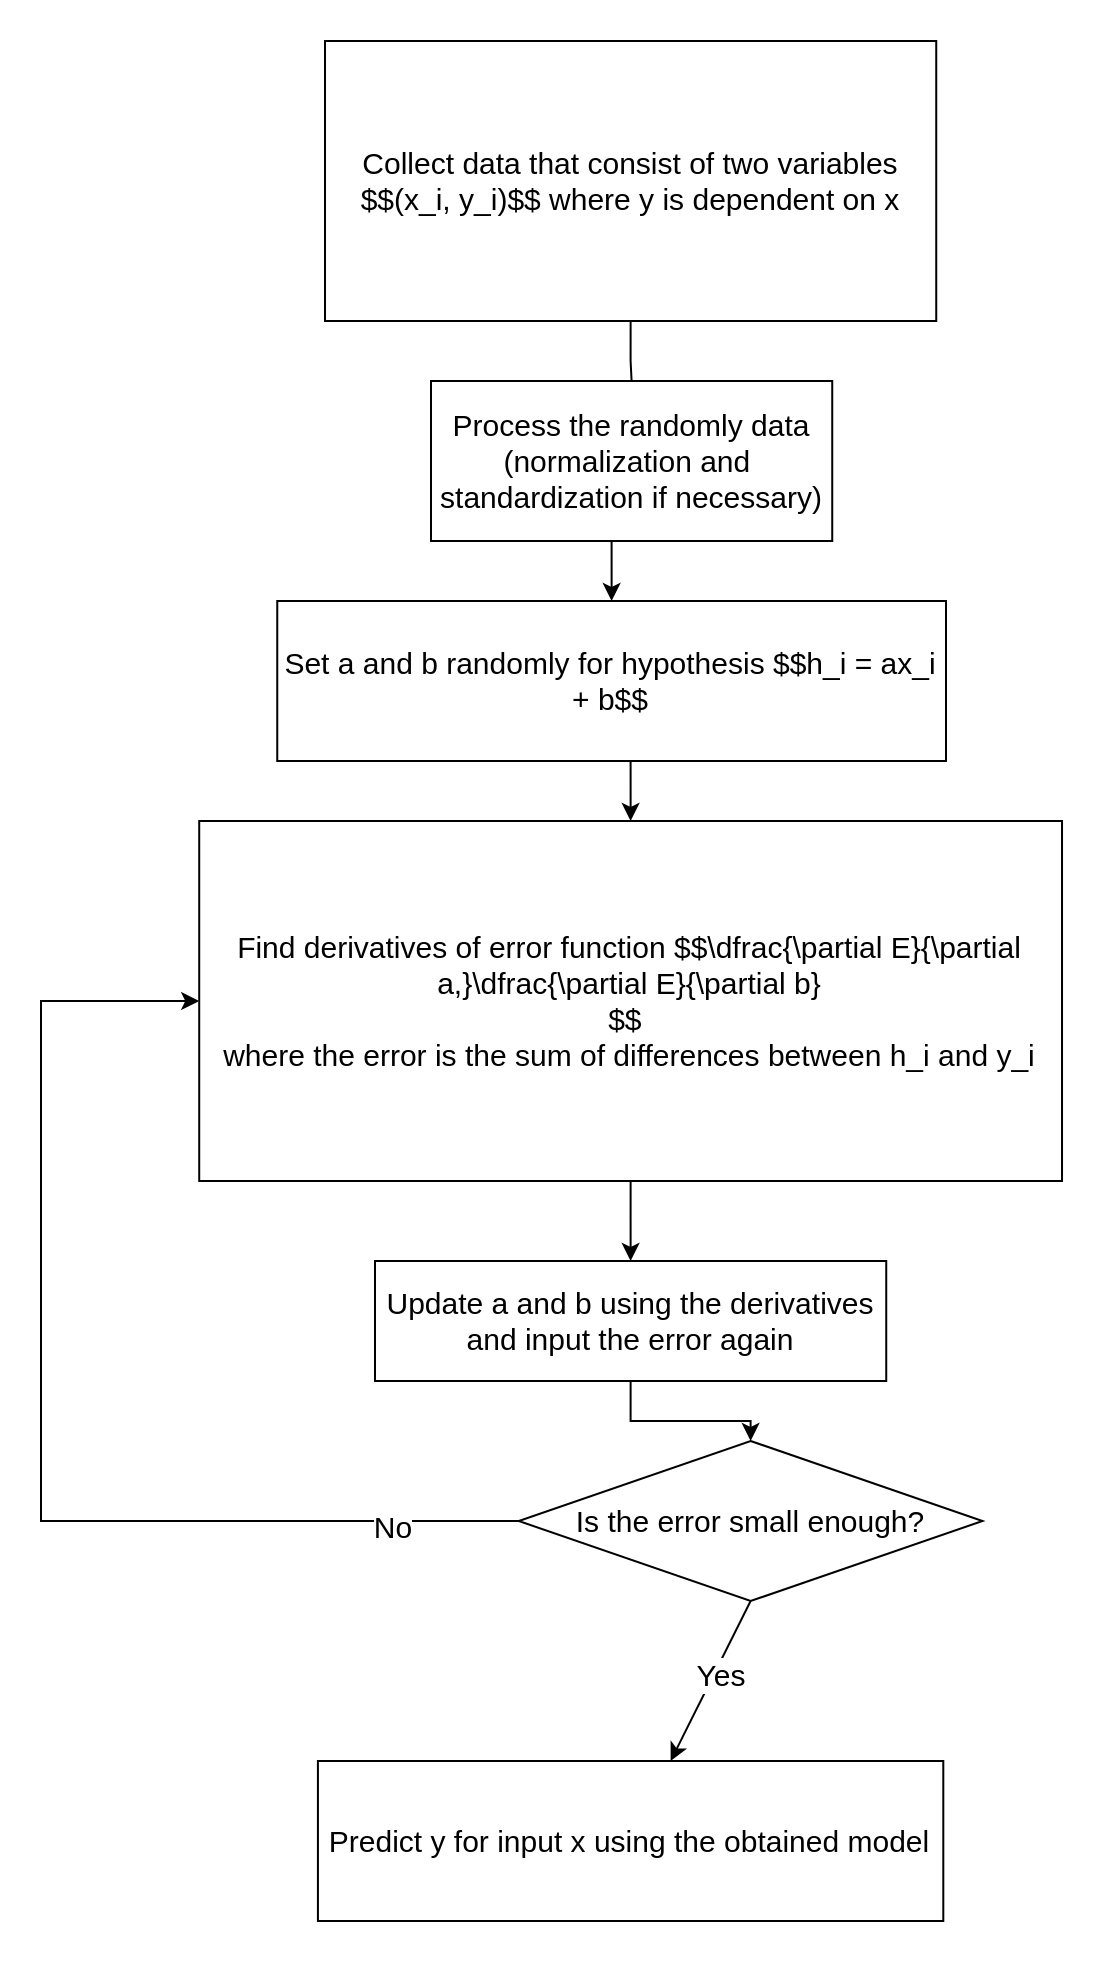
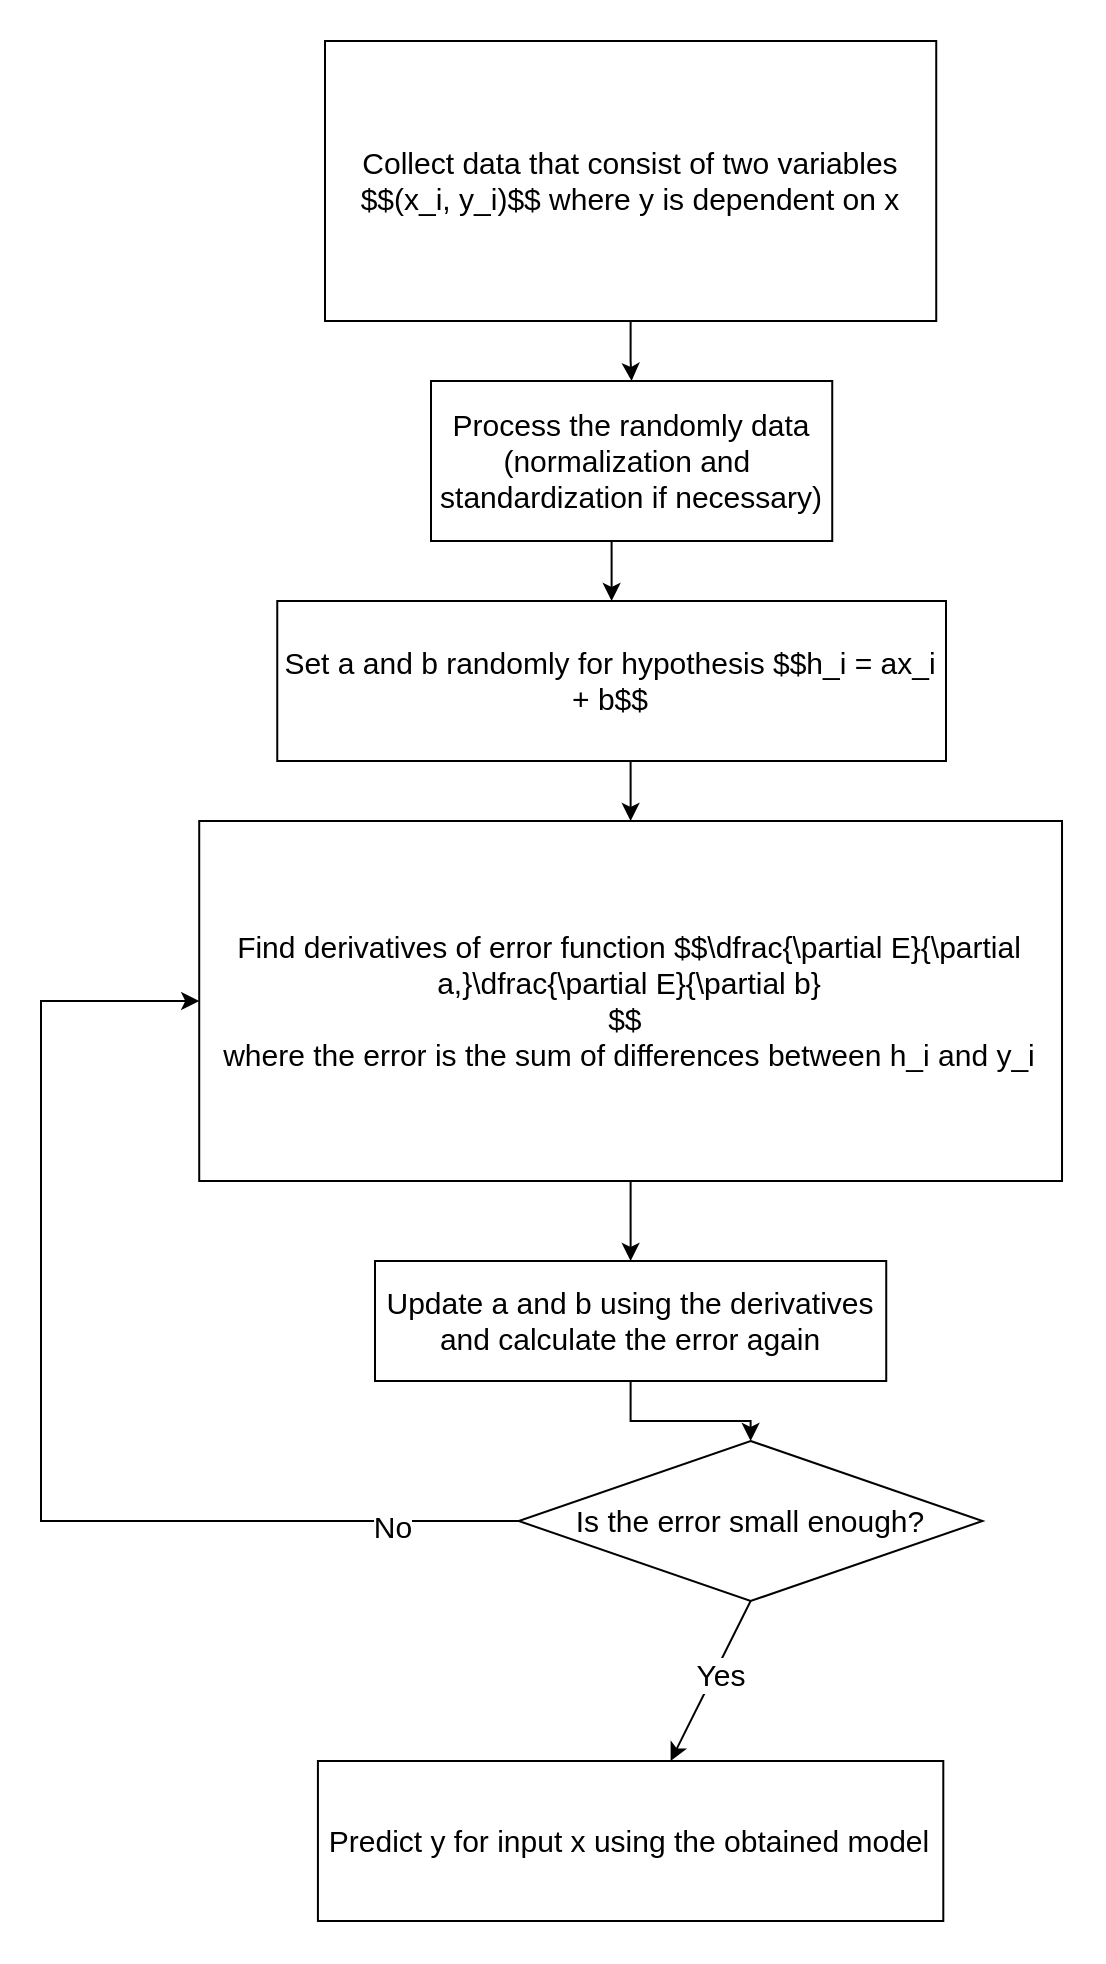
edge "Collect data that consist of two variables $$(x_i, y_i)$$ where y is dependent on x" -- "Process the randomly data (normalization and standardization if necessary)": arrowhead none -> classic
node "Update a and b using the derivatives and input the error again": label "Update a and b using the derivatives and input the error again" -> "Update a and b using the derivatives and calculate the error again"
